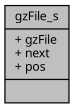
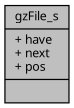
node "gzFile_s": text "+ gzFile" -> "+ have"
